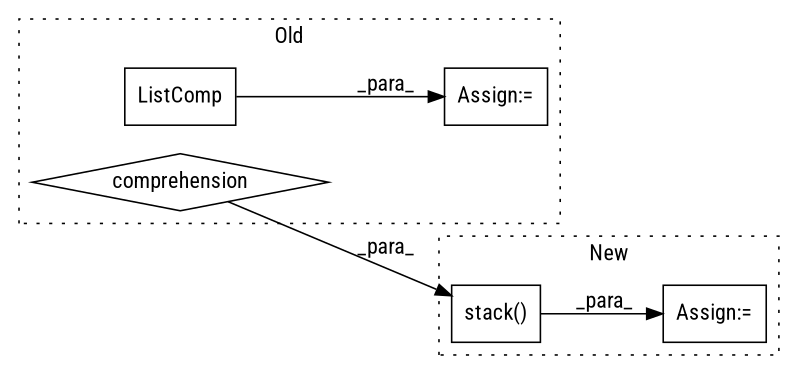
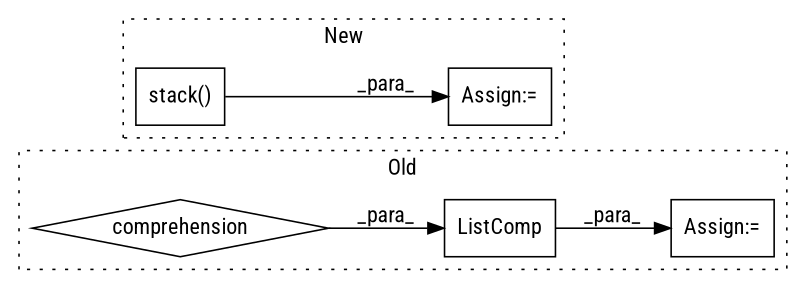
edge "comprehension" -> "stack()": now "comprehension" -> "ListComp"
